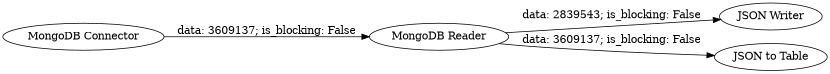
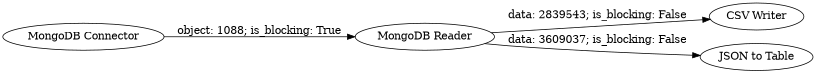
node "JSON Writer": label "JSON Writer" -> "CSV Writer"
edge "MongoDB Connector" -> "MongoDB Reader": label "data: 3609137; is_blocking: False" -> "object: 1088; is_blocking: True"
edge "MongoDB Reader" -> "JSON to Table": label "data: 3609137; is_blocking: False" -> "data: 3609037; is_blocking: False"
